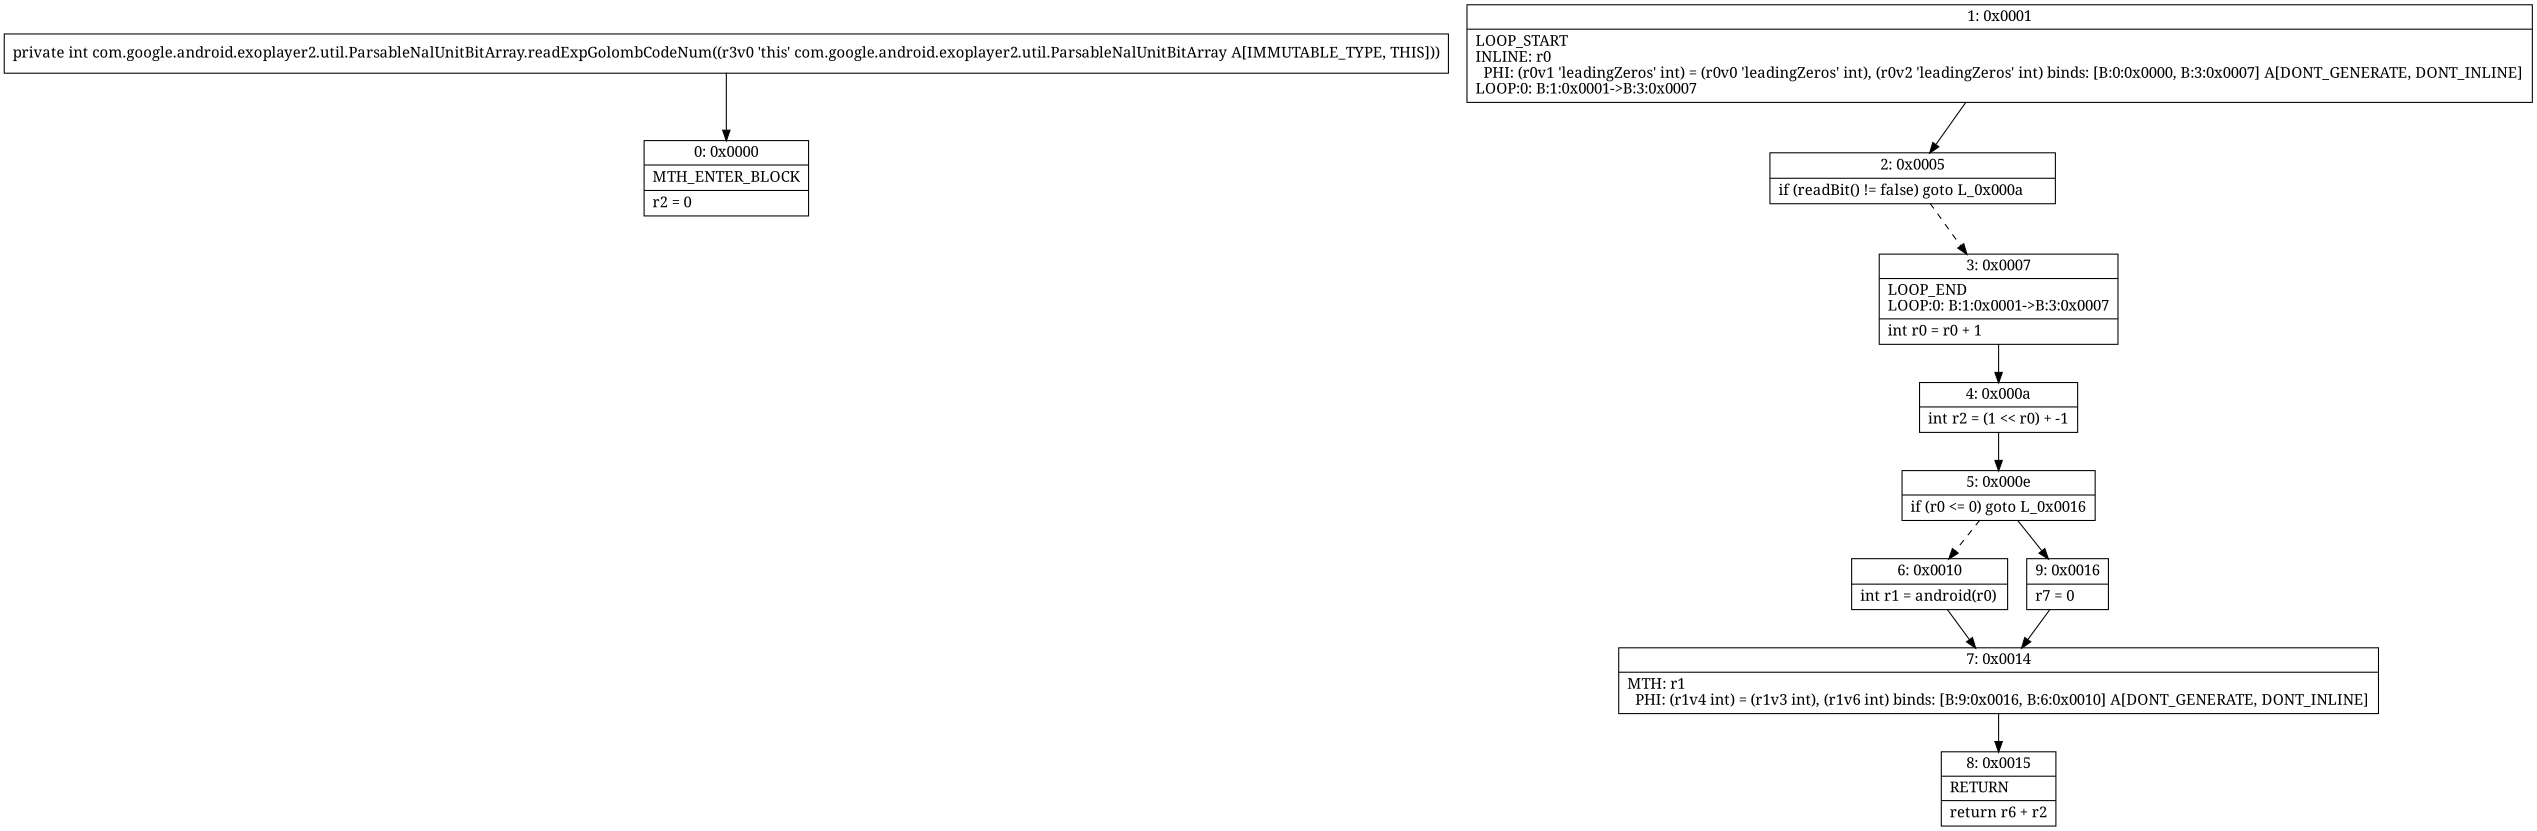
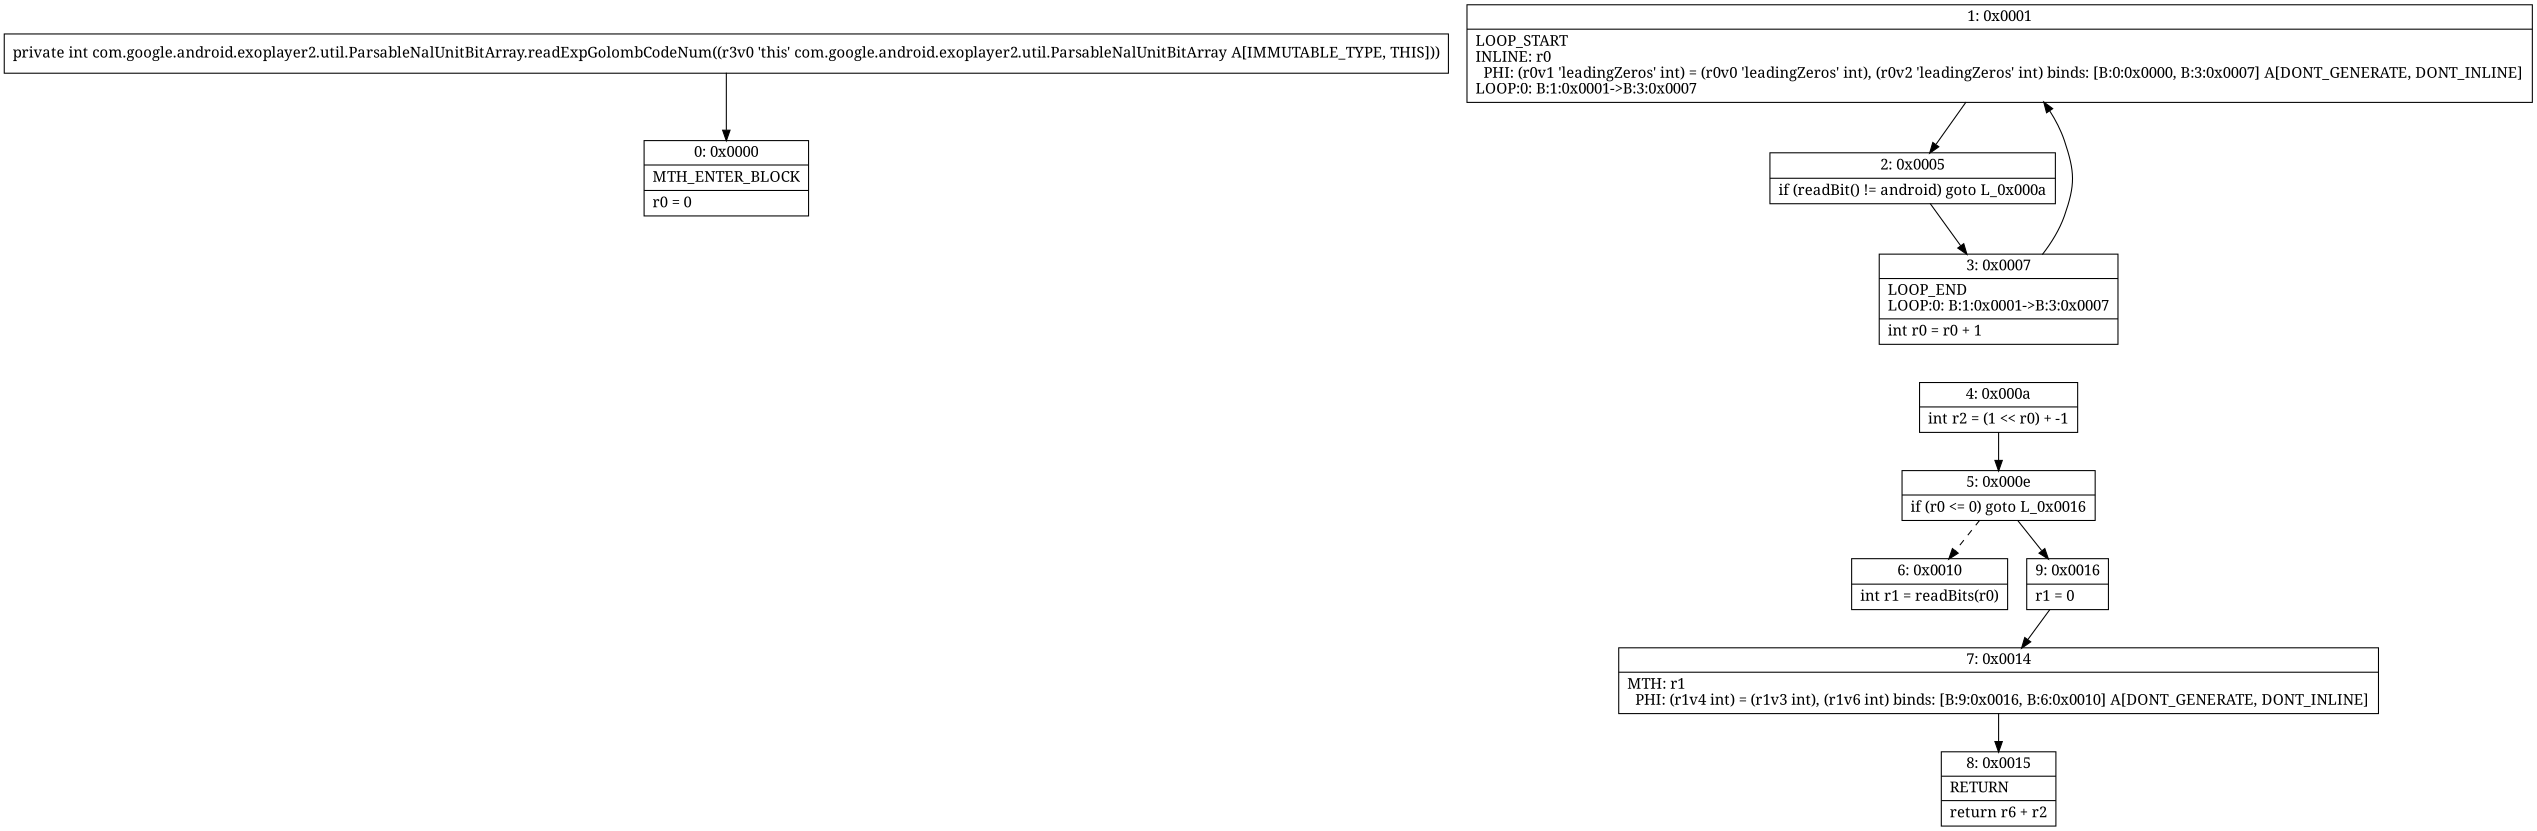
node "2: 0x0005": text "if (readBit() != false) goto L_0x000a" -> "if (readBit() != android) goto L_0x000a"
node "0: 0x0000": text "r2 = 0" -> "r0 = 0"
edge "2: 0x0005" -> "3: 0x0007": style dashed -> solid
edge "3: 0x0007" -> "4: 0x000a": now "3: 0x0007" -> "1: 0x0001"
node "6: 0x0010": text "int r1 = android(r0)" -> "int r1 = readBits(r0)"
node "9: 0x0016": text "r7 = 0" -> "r1 = 0"
edge "6: 0x0010" -> "7: 0x0014": removed
